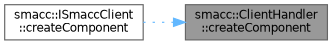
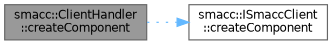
edge "smacc::ISmaccClient ::createComponent" -> "smacc::ClientHandler ::createComponent": reversed
